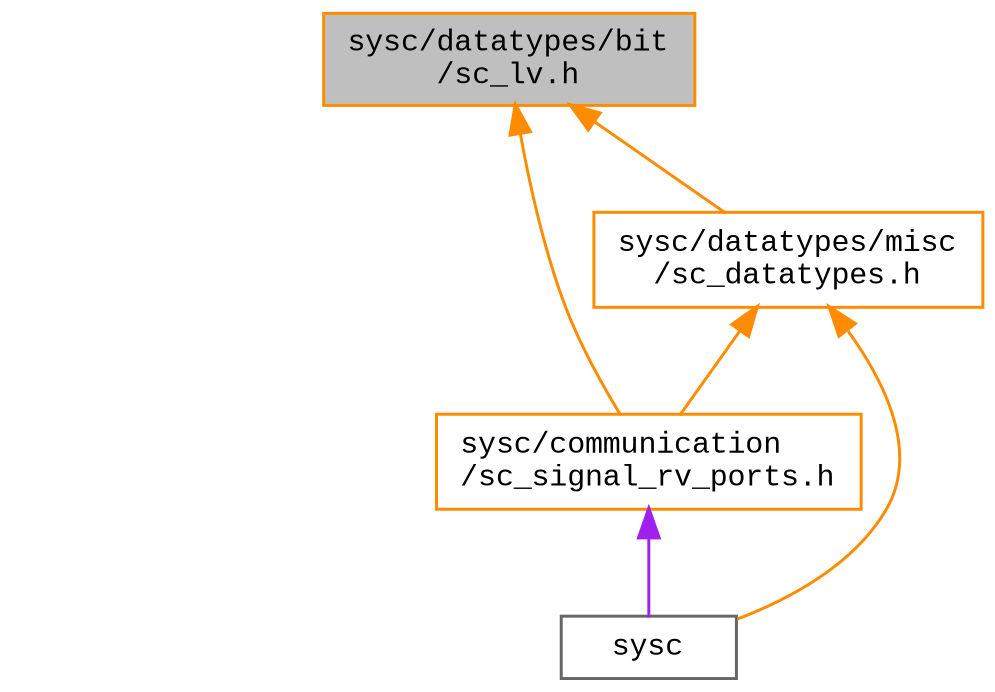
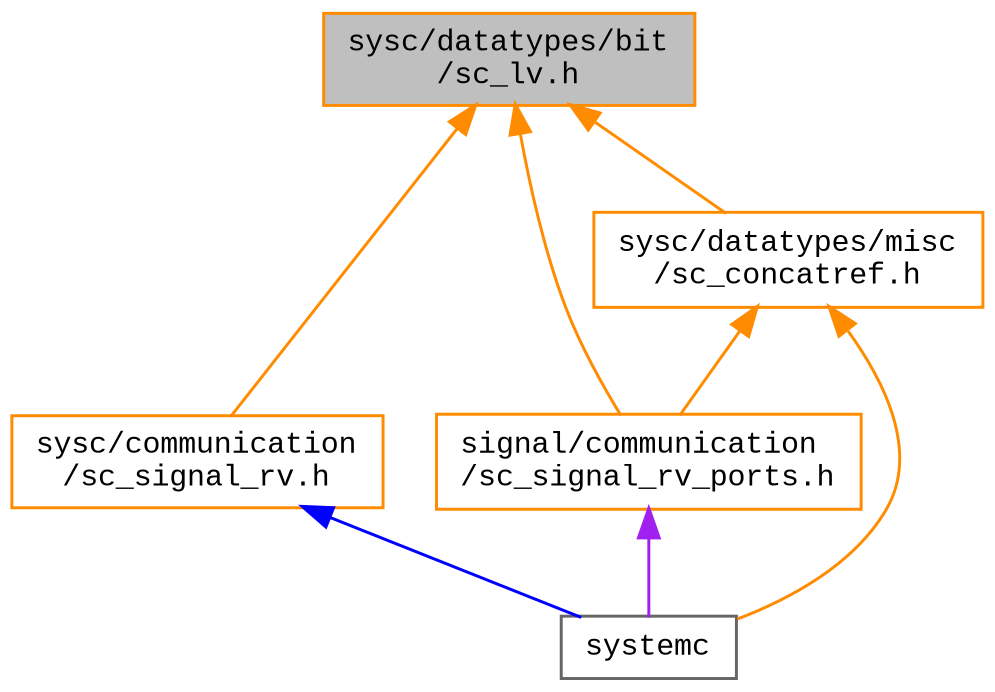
node "sysc/datatypes/misc /sc_datatypes.h": label "sysc/datatypes/misc /sc_datatypes.h" -> "sysc/datatypes/misc /sc_concatref.h"
node "sysc/communication /sc_signal_rv.h": added
node "sysc/communication /sc_signal_rv_ports.h": label "sysc/communication /sc_signal_rv_ports.h" -> "signal/communication /sc_signal_rv_ports.h"
node "sysc": label "sysc" -> "systemc"
